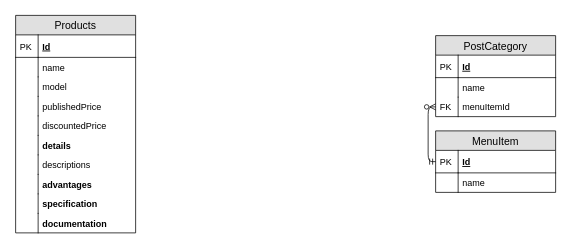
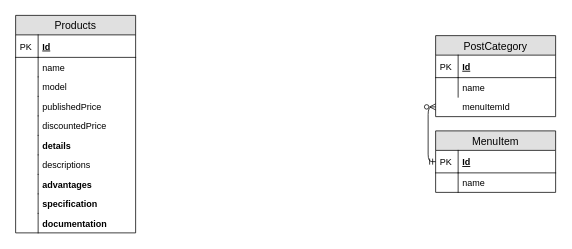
node "FK": removed
